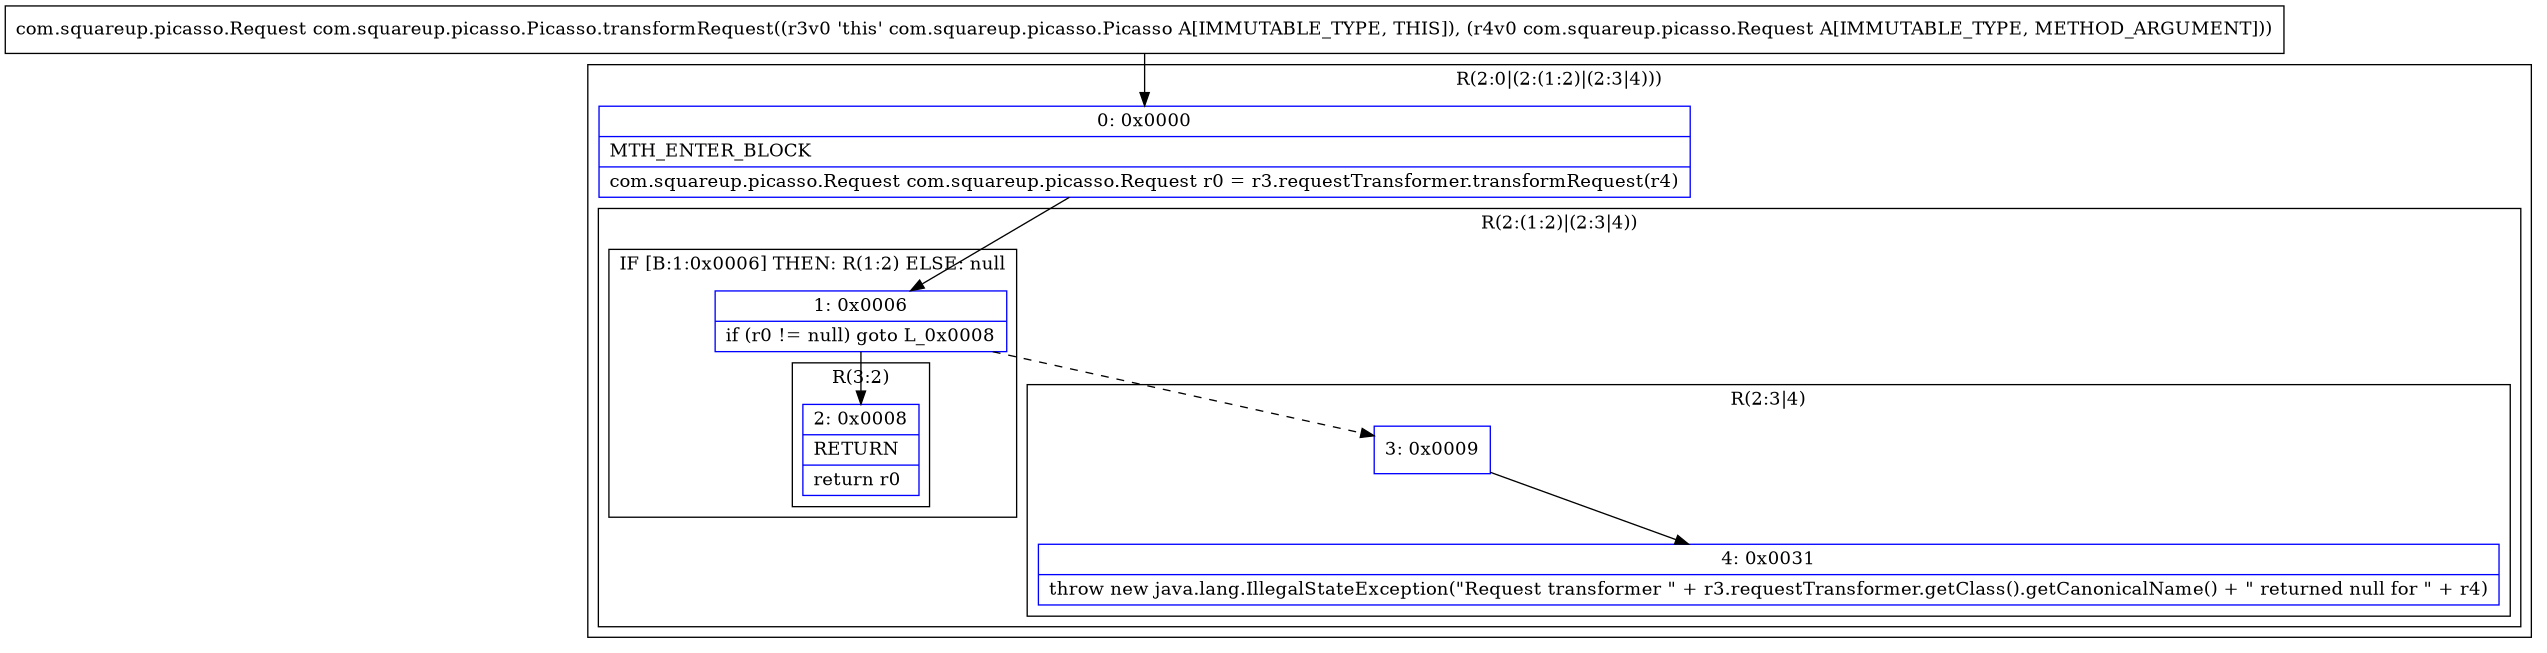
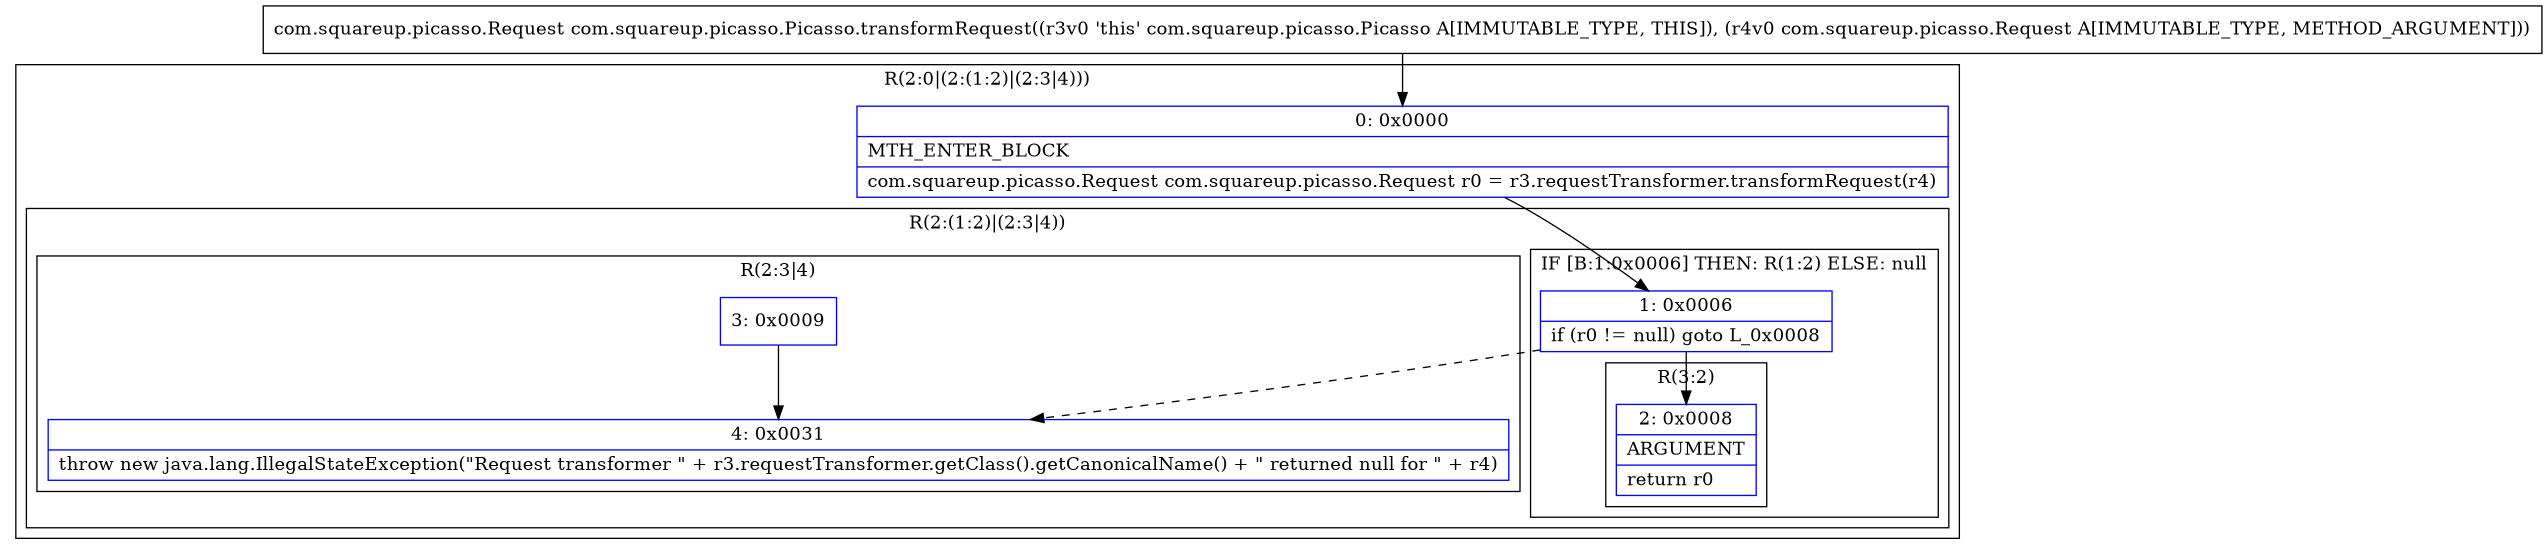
edge "1: 0x0006" -> "3: 0x0009": now "1: 0x0006" -> "4: 0x0031"
node "2: 0x0008": text "RETURN" -> "ARGUMENT"
